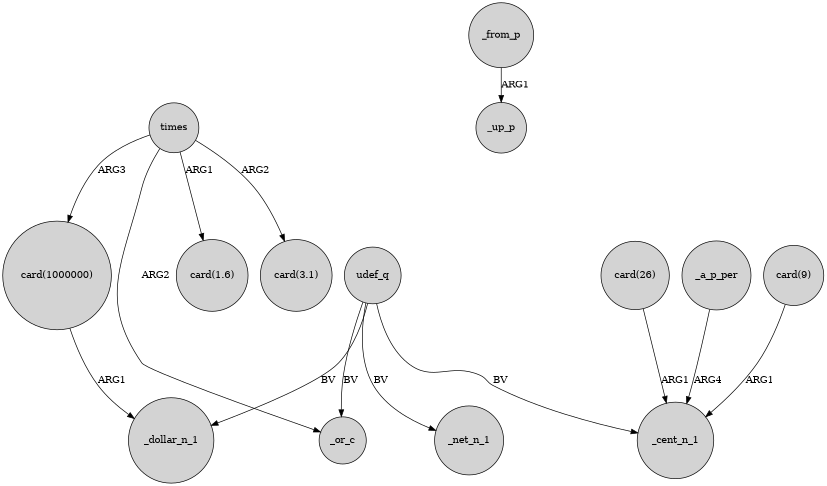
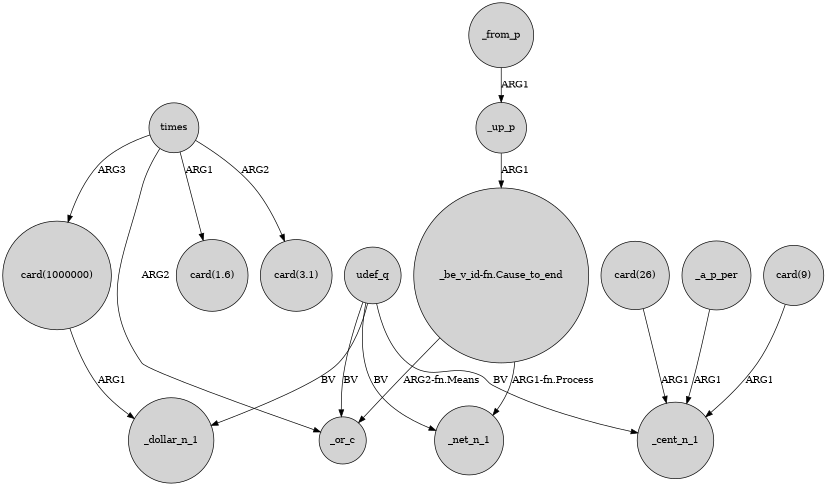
node "_be_v_id-fn.Cause_to_end": added
edge "_a_p_per" -> "_cent_n_1": label "ARG4" -> "ARG1"
